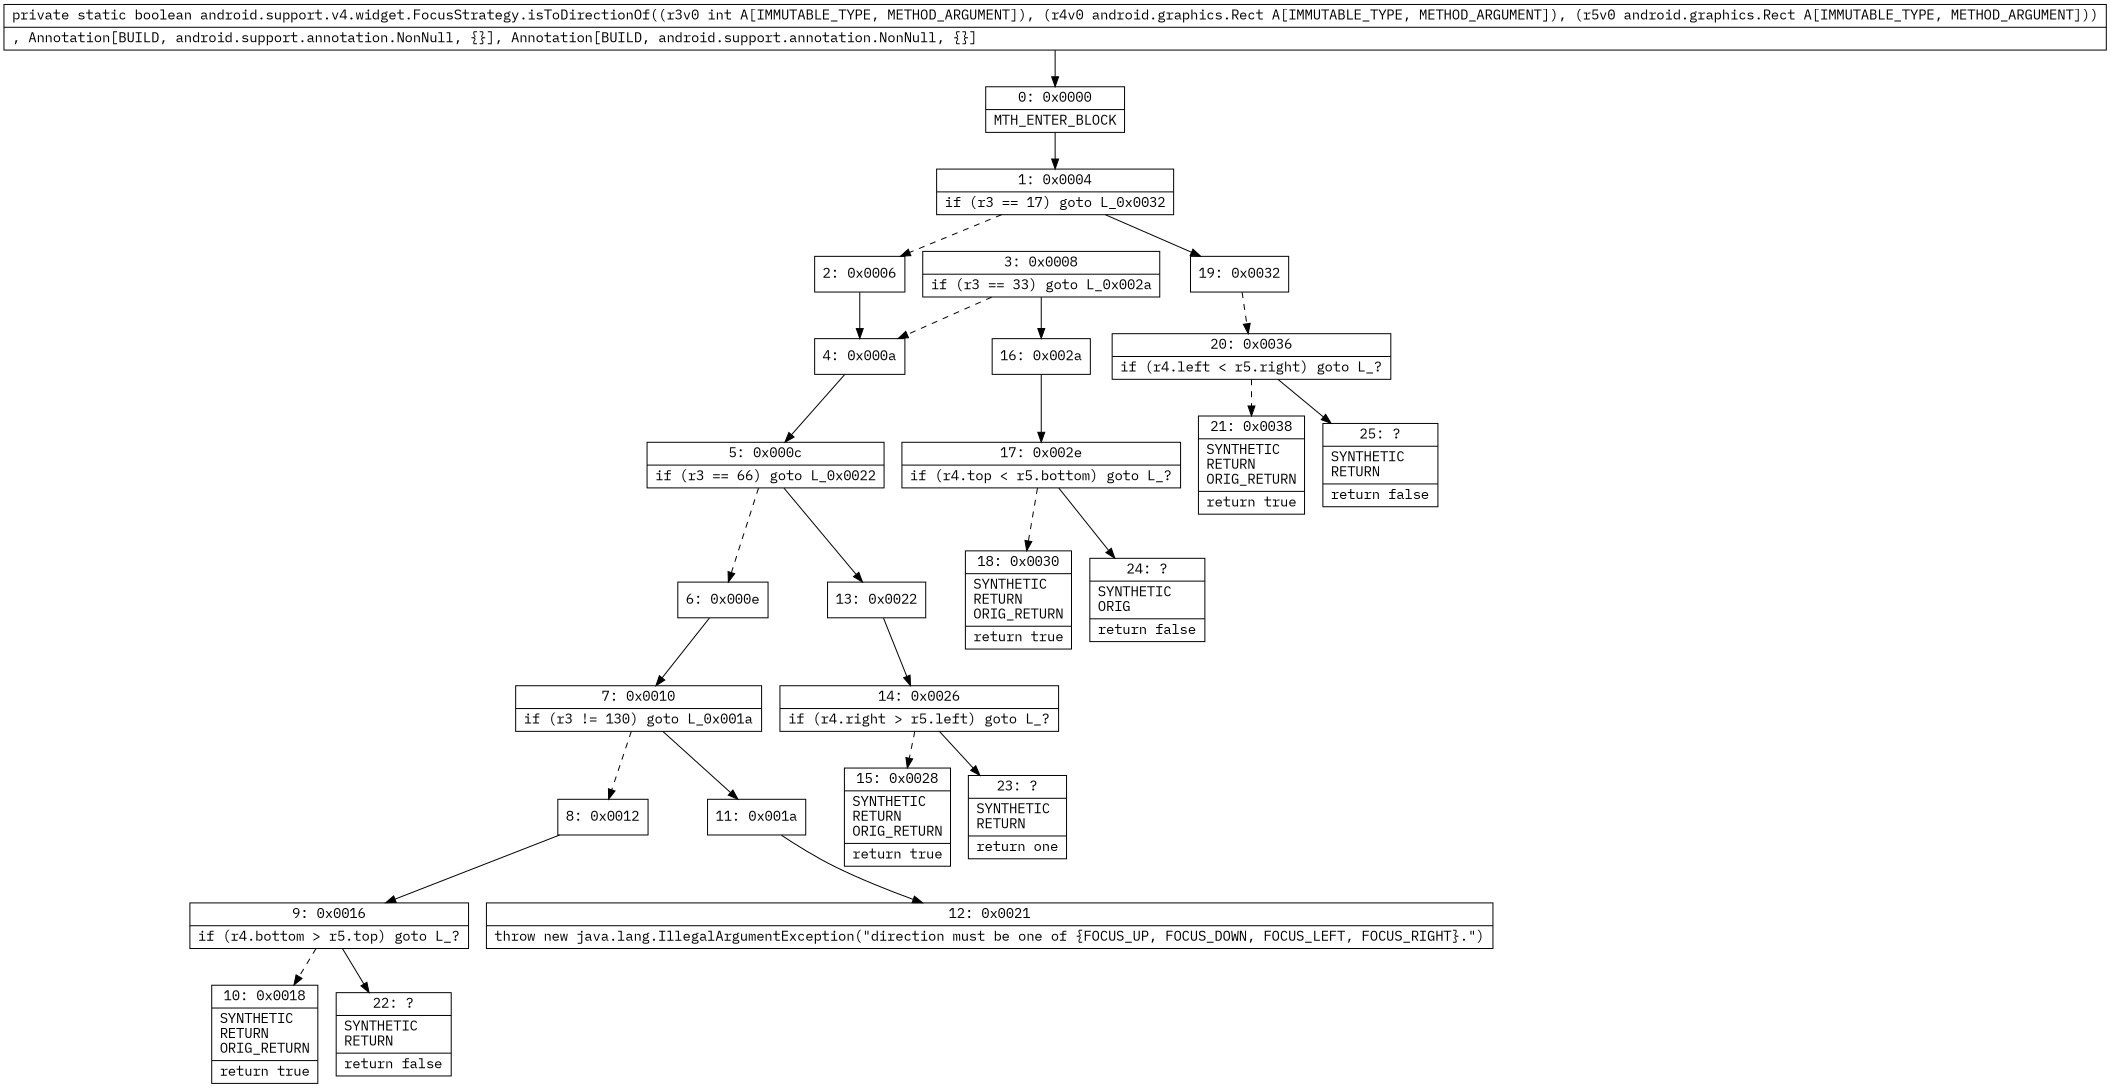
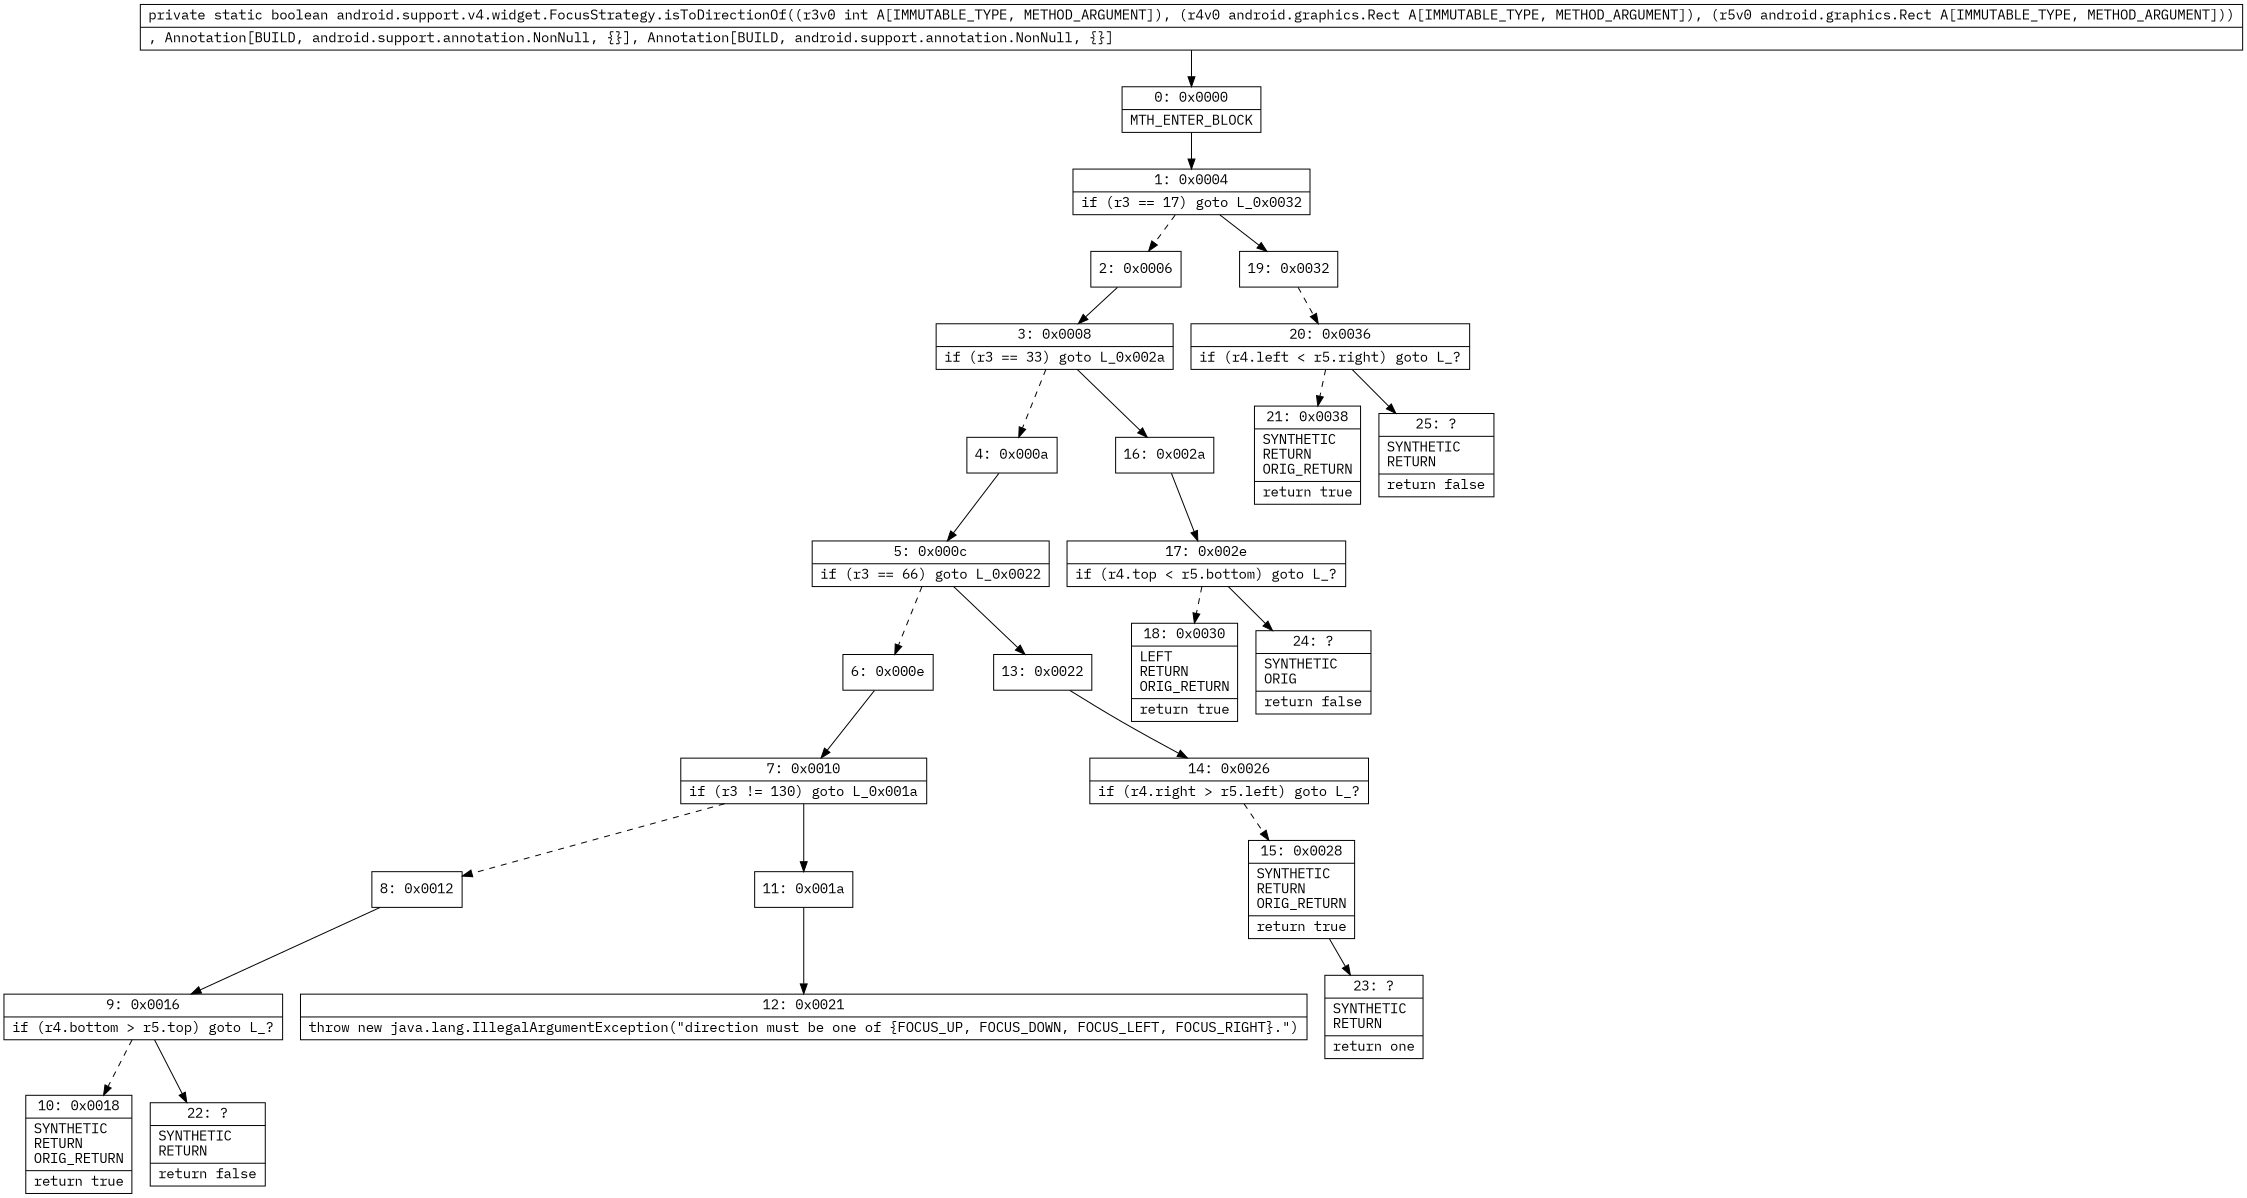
edge "2: 0x0006" -> "4: 0x000a": now "2: 0x0006" -> "3: 0x0008"
node "18: 0x0030": text "SYNTHETIC" -> "LEFT"
edge "14: 0x0026" -> "23: ?": now "15: 0x0028" -> "23: ?"
